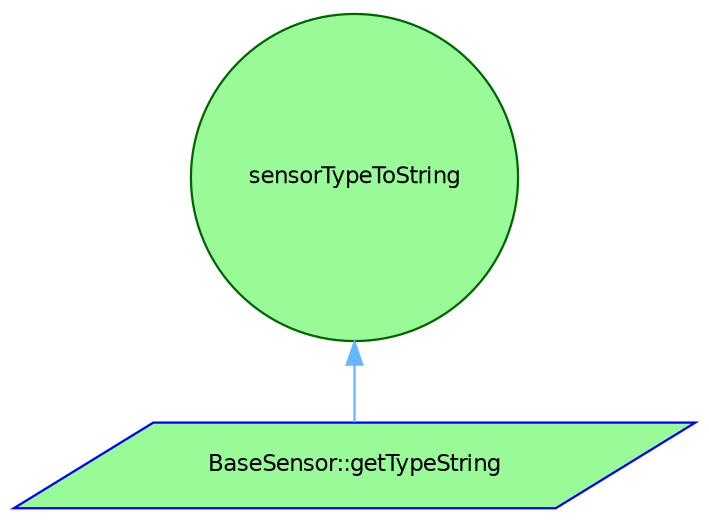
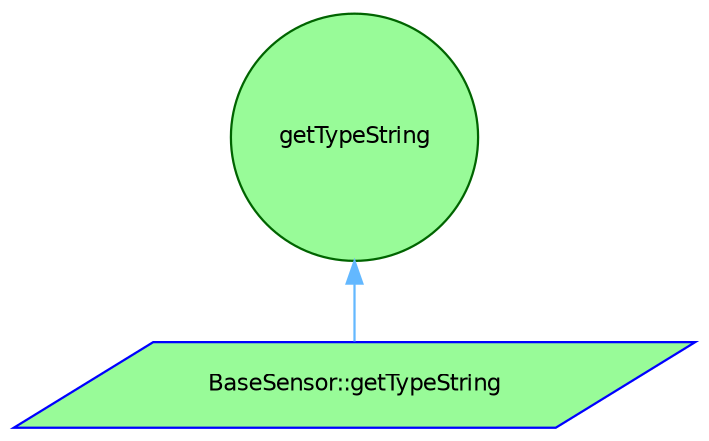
node "sensorTypeToString": label "sensorTypeToString" -> "getTypeString"
